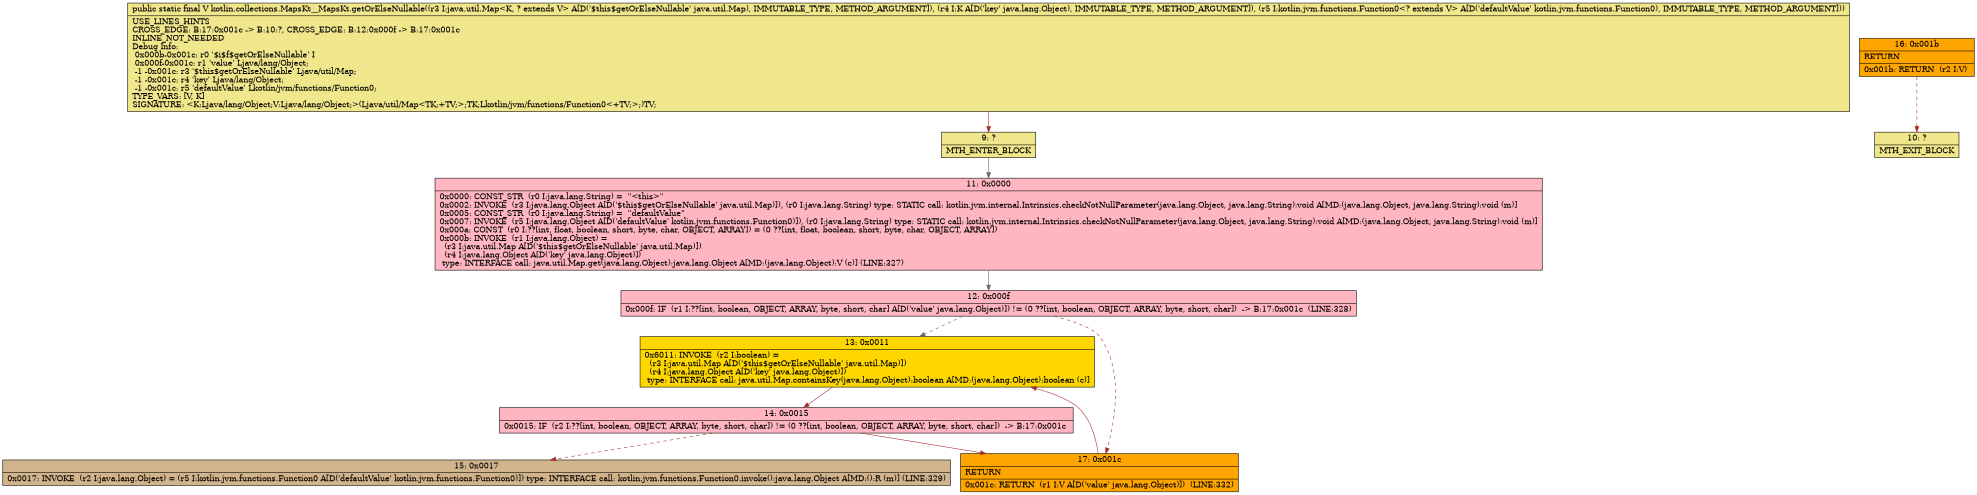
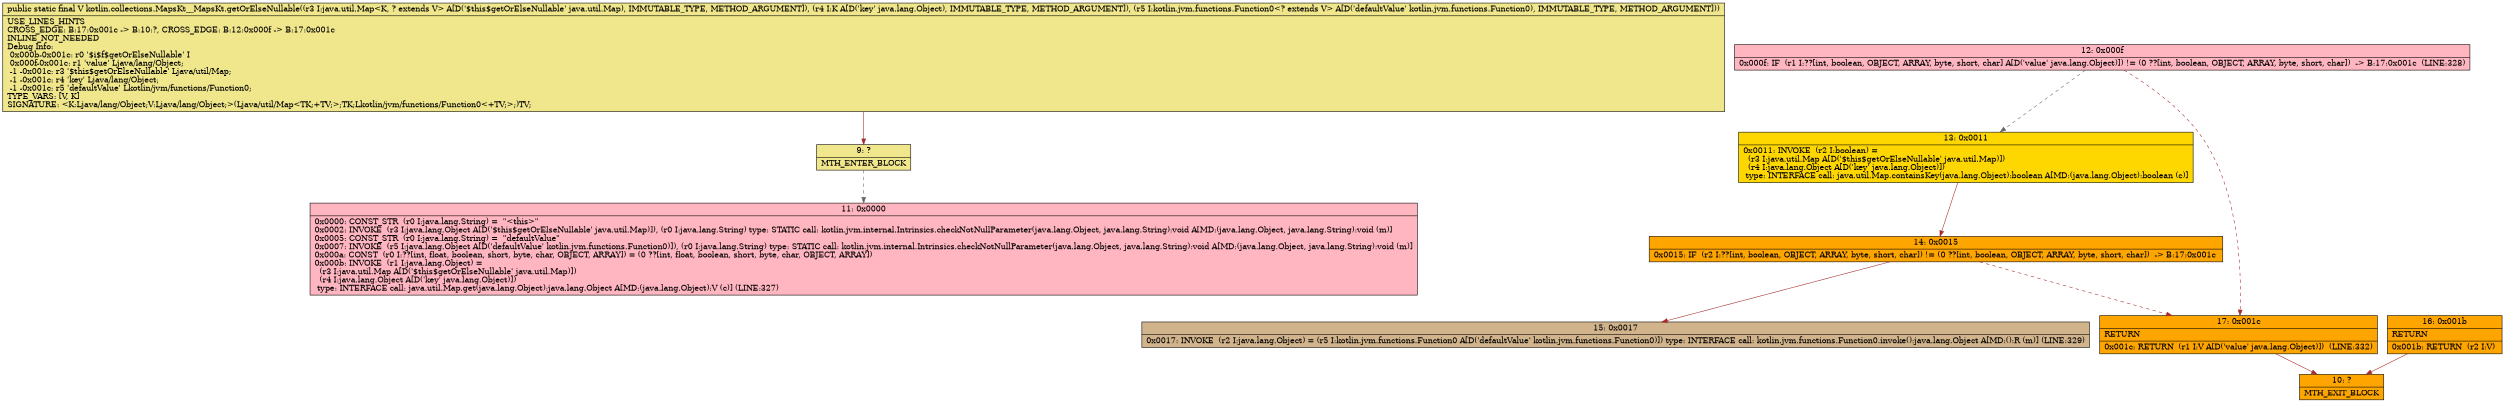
edge "16: 0x001b" -> "10: ?": style dashed -> solid
node "10: ?": fillcolor khaki -> orange
edge "9: ?" -> "11: 0x0000": style solid -> dashed
edge "11: 0x0000" -> "12: 0x000f": removed
node "13: 0x0011": text "0x6011: INVOKE  (r2 I:boolean) =" -> "0x0011: INVOKE  (r2 I:boolean) ="
edge "17: 0x001c" -> "13: 0x0011": now "17: 0x001c" -> "10: ?"
node "14: 0x0015": fillcolor lightpink -> orange
edge "14: 0x0015" -> "17: 0x001c": style solid -> dashed
edge "14: 0x0015" -> "15: 0x0017": style dashed -> solid
